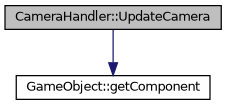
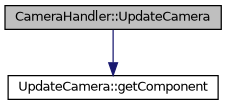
node "GameObject::getComponent": label "GameObject::getComponent" -> "UpdateCamera::getComponent"
